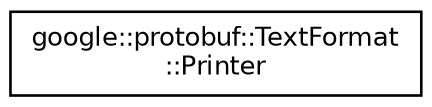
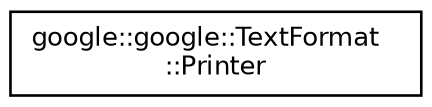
node "google::protobuf::TextFormat ::Printer": label "google::protobuf::TextFormat ::Printer" -> "google::google::TextFormat ::Printer"
